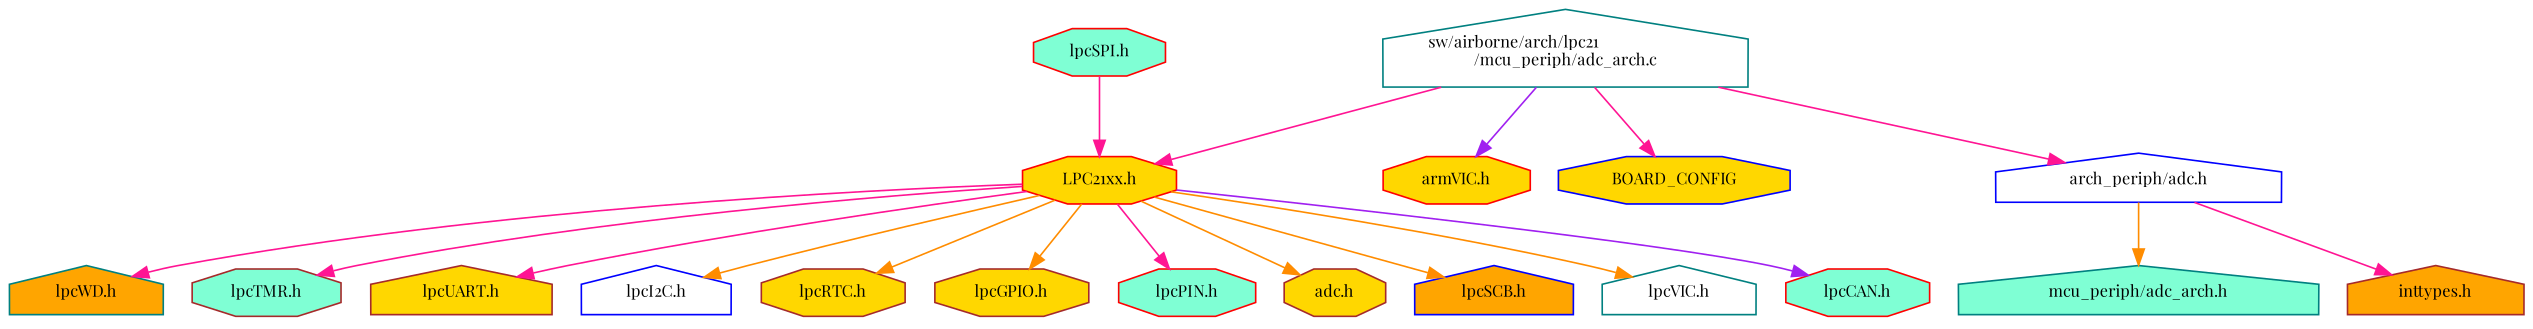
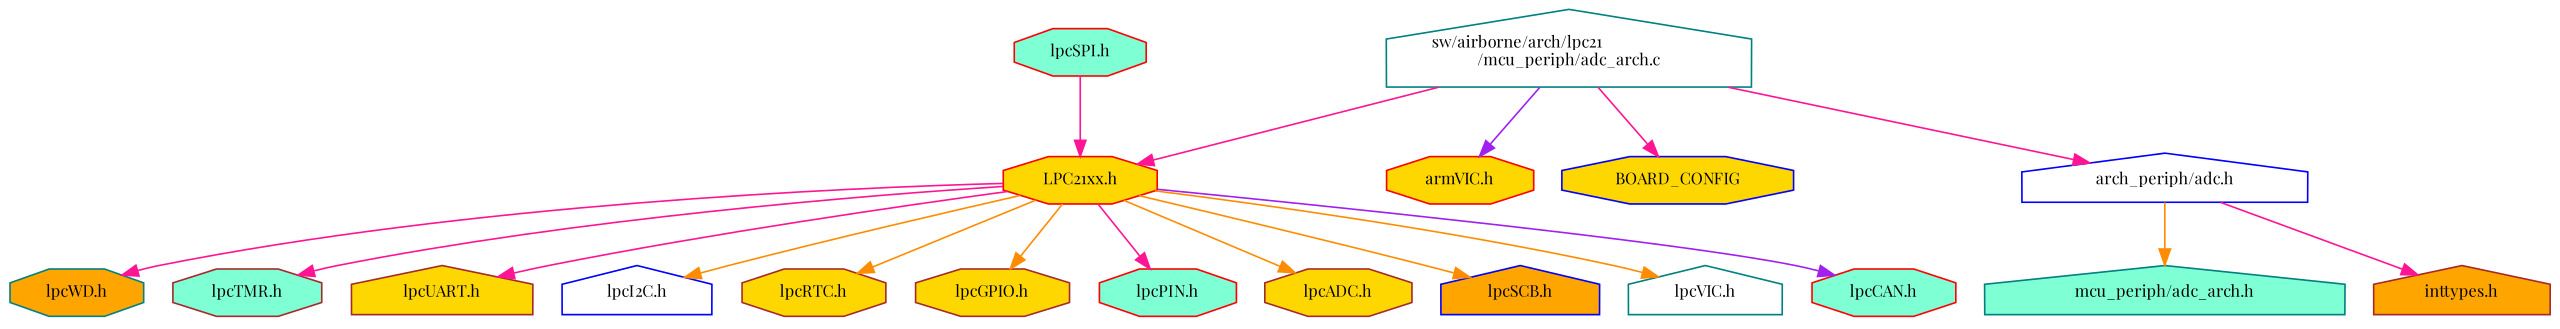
node "lpcWD.h": shape house -> octagon
node "adc.h": label "adc.h" -> "lpcADC.h"
